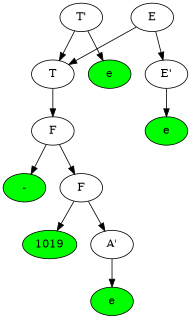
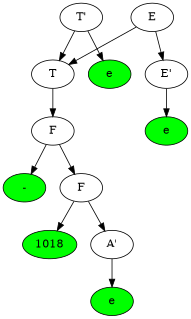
node "1019": label "1019" -> "1018"
